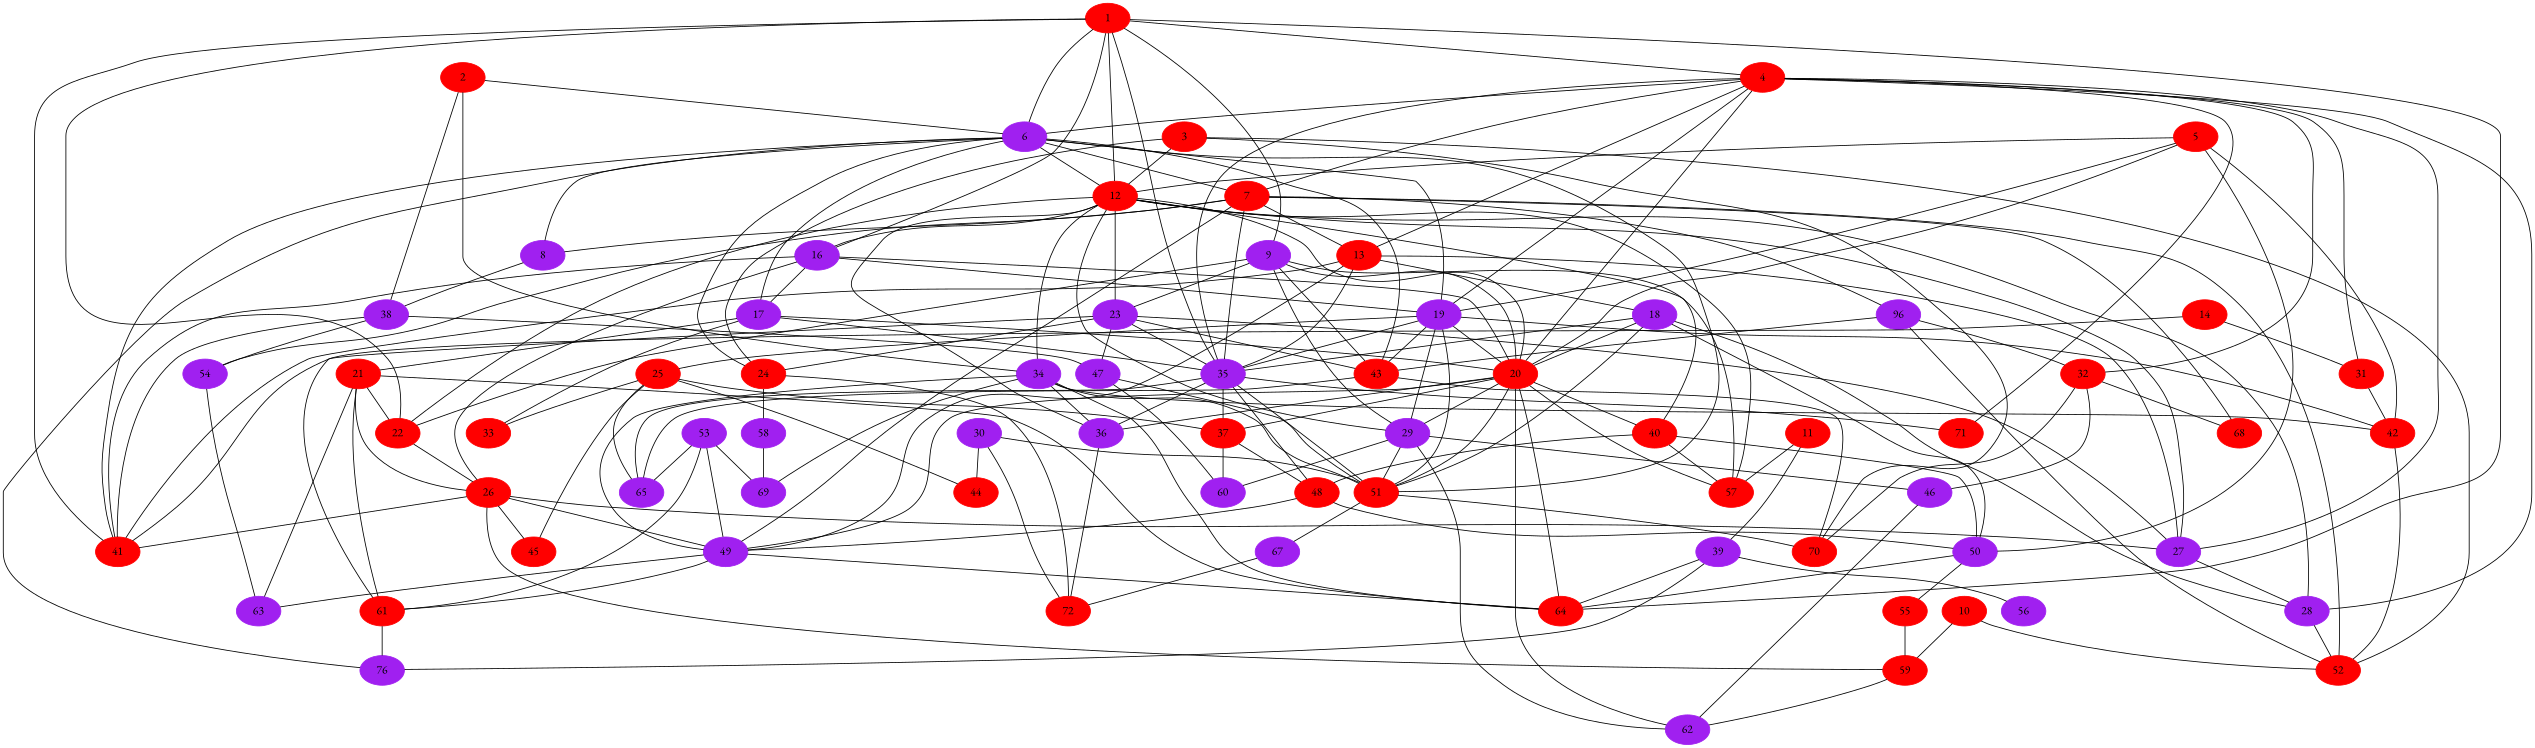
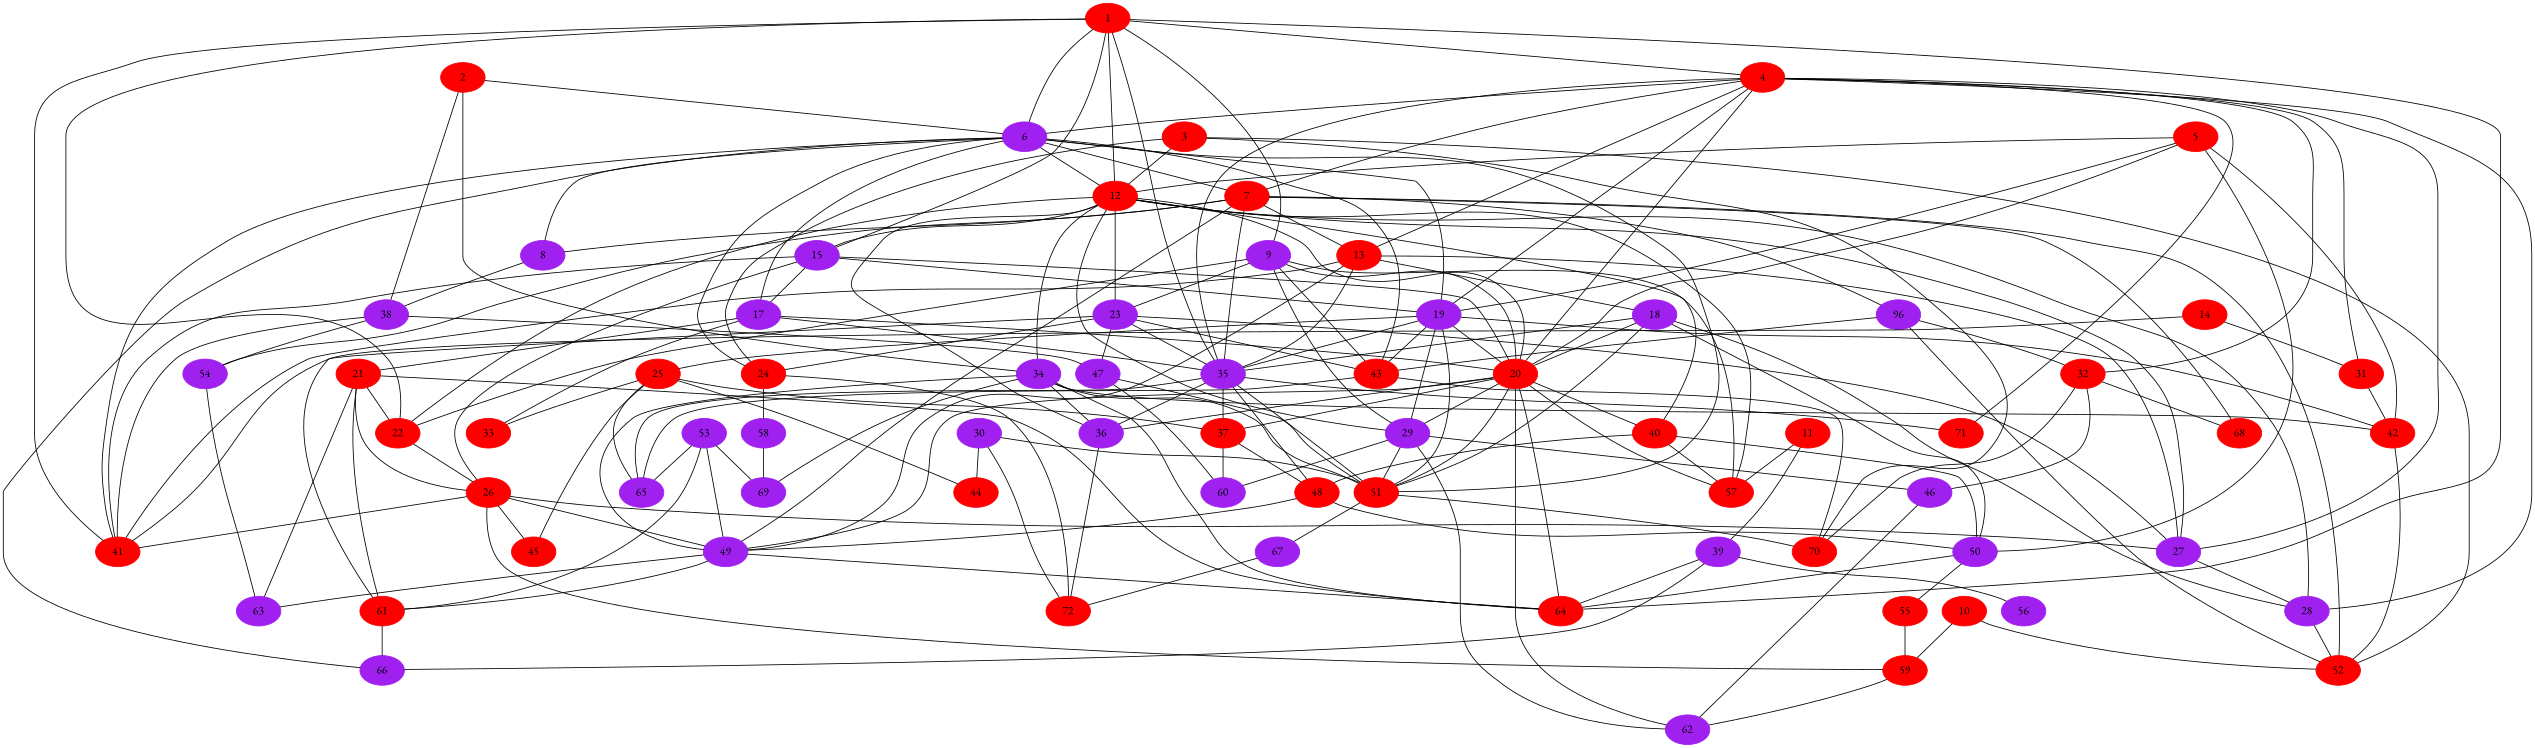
node "16": label "16" -> "15"
node "76": label "76" -> "66"
